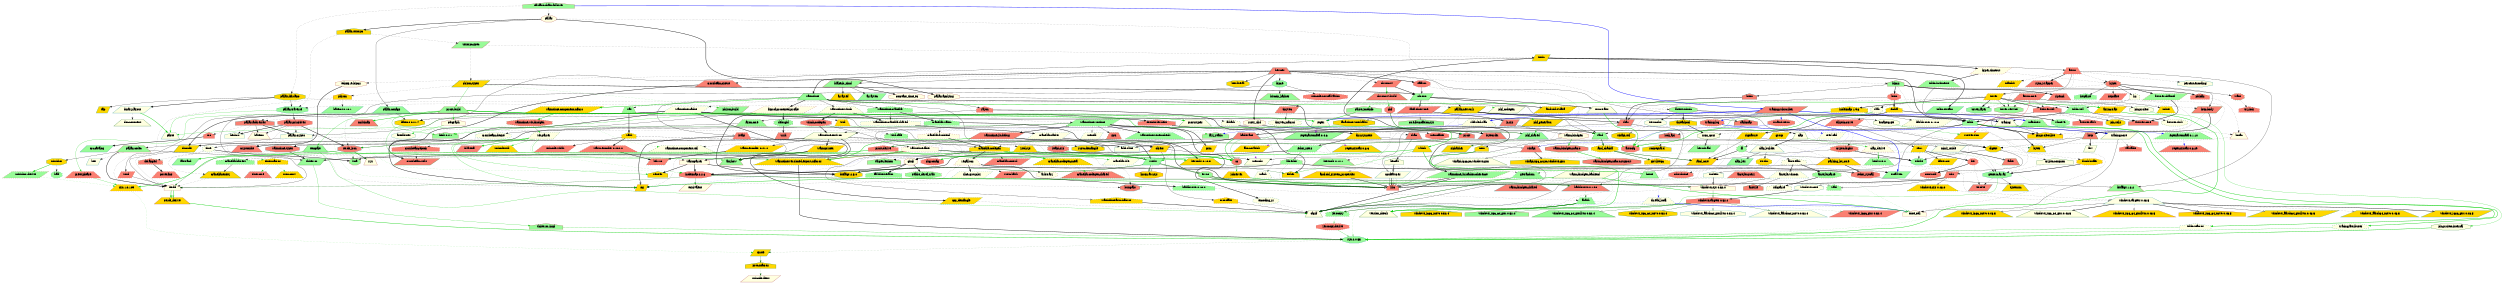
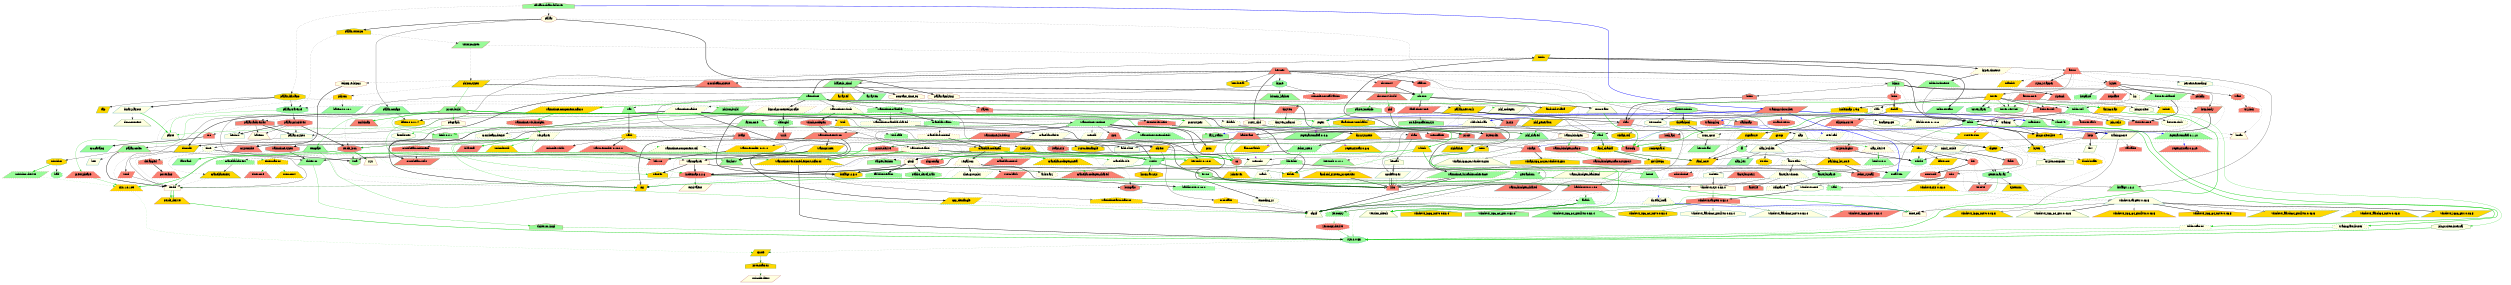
edge "pbkdf2" -> "hmac": now "percent-encoding" -> "hmac"
node "wasmtime-environ": fillcolor lightyellow -> salmon
node "crossbeam-epoch": label "crossbeam-epoch" -> "crossbeam-comment"
edge "block-buffer" -> "generic-array": removed
